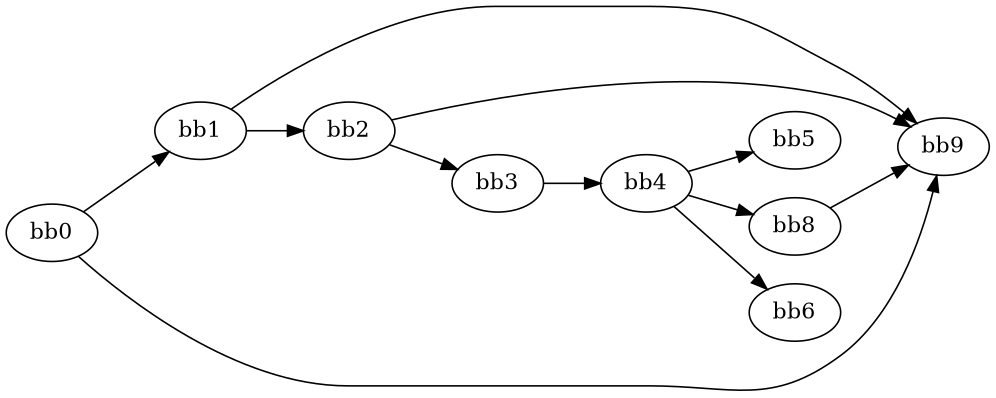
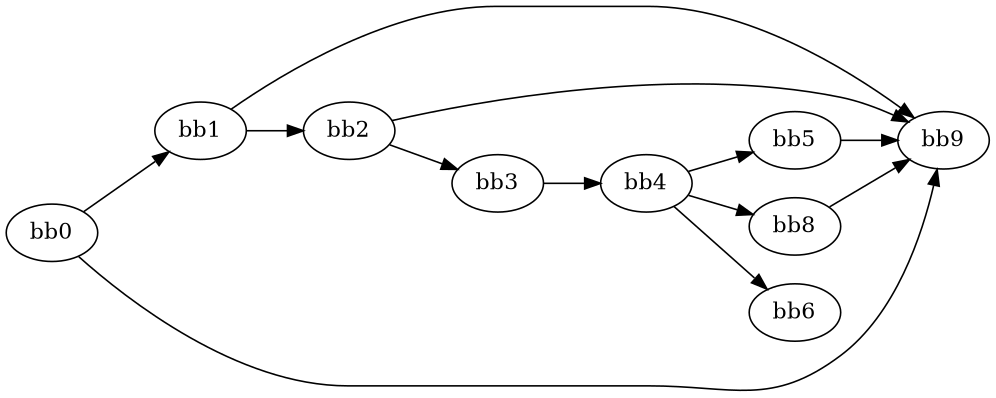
edge "bb5" -> "bb9": added
